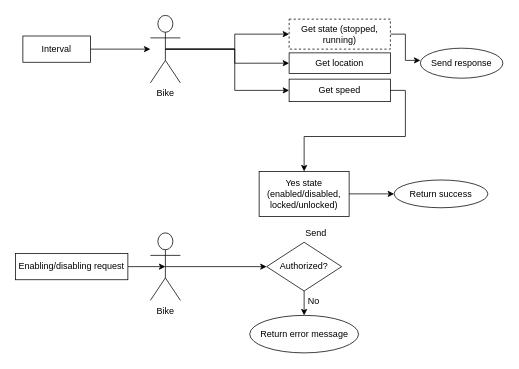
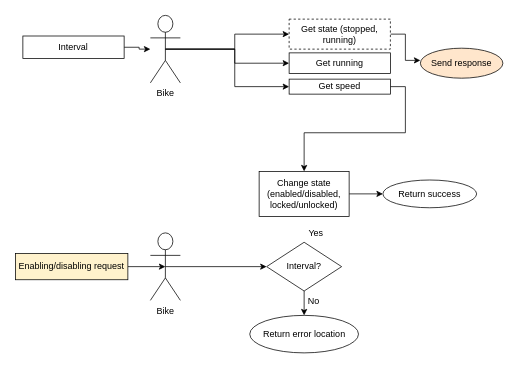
node "Interval": size 68x26 -> 101x23
node "Get location": label "Get location" -> "Get running"
node "Send response": fillcolor #ffffff -> #ffe6cc
node "Get speed": size 101x23 -> 101x15
node "Yes state (enabled/disabled, locked/unlocked)": label "Yes state (enabled/disabled, locked/unlocked)" -> "Change state (enabled/disabled, locked/unlocked)"
node "Return success": moved (441, 194) -> (430, 194)
node "Send": label "Send" -> "Yes"
node "Enabling/disabling request": fillcolor #ffffff -> #fff2cc
node "Authorized?": label "Authorized?" -> "Interval?"
node "Return error message": label "Return error message" -> "Return error location"
